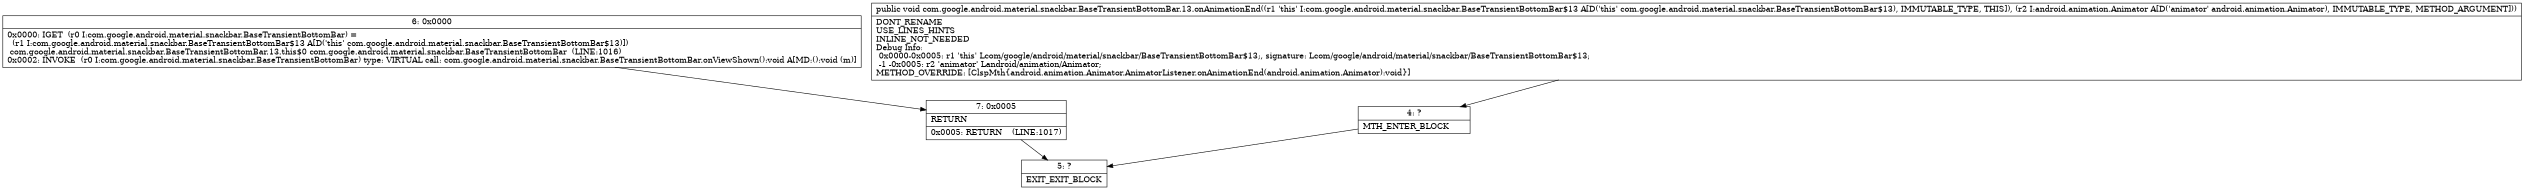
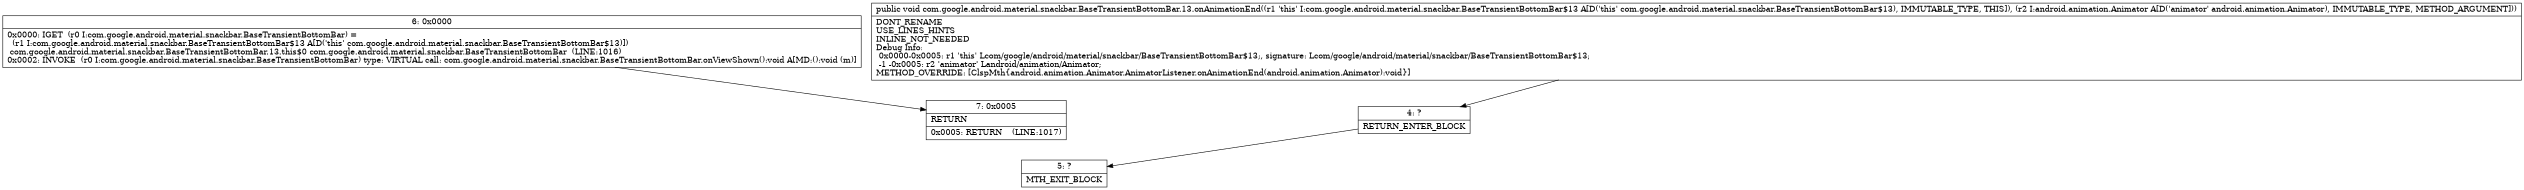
node "4: ?": text "MTH_ENTER_BLOCK" -> "RETURN_ENTER_BLOCK"
edge "7: 0x0005" -> "5: ?": removed
node "5: ?": text "EXIT_EXIT_BLOCK" -> "MTH_EXIT_BLOCK"
